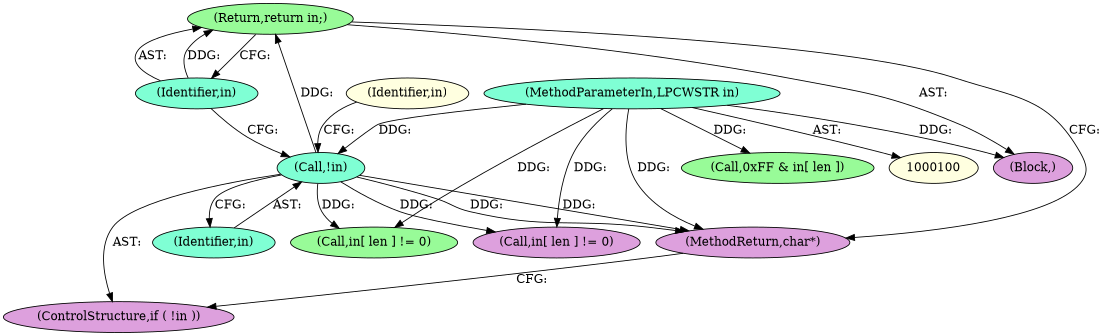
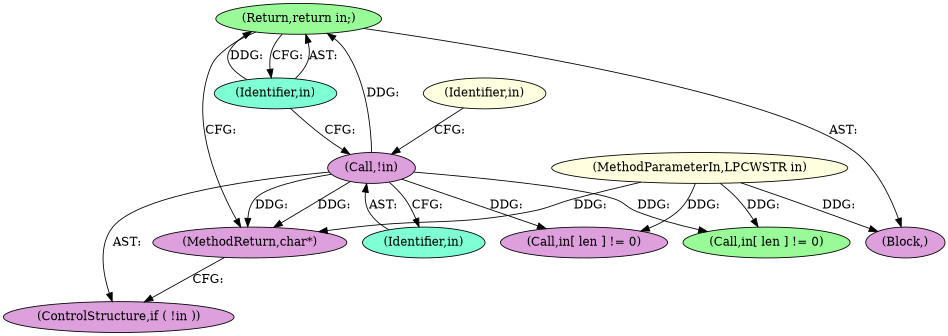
node "(MethodParameterIn,LPCWSTR in)": fillcolor aquamarine -> lightyellow
edge "(MethodParameterIn,LPCWSTR in)" -> "(Call,!in)": removed, label "DDG:"
node "(Call,!in)": fillcolor aquamarine -> plum
node "(Call,0xFF & in[ len ])": removed
node "1000100": removed
